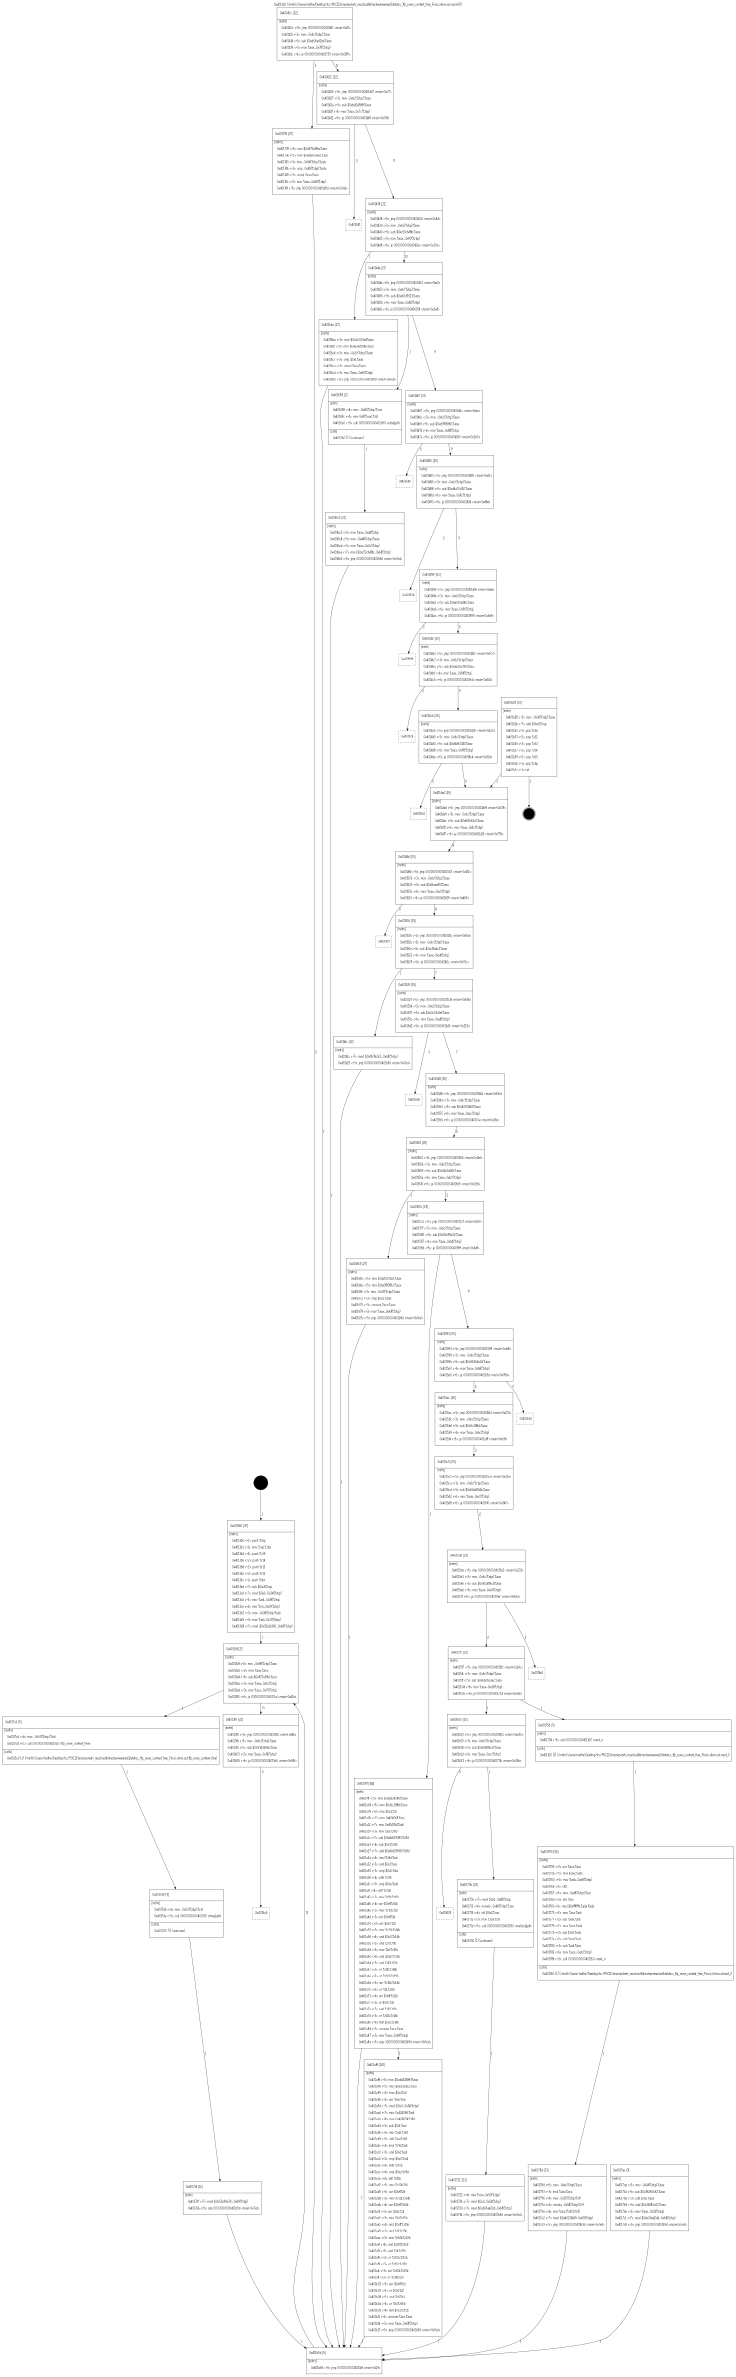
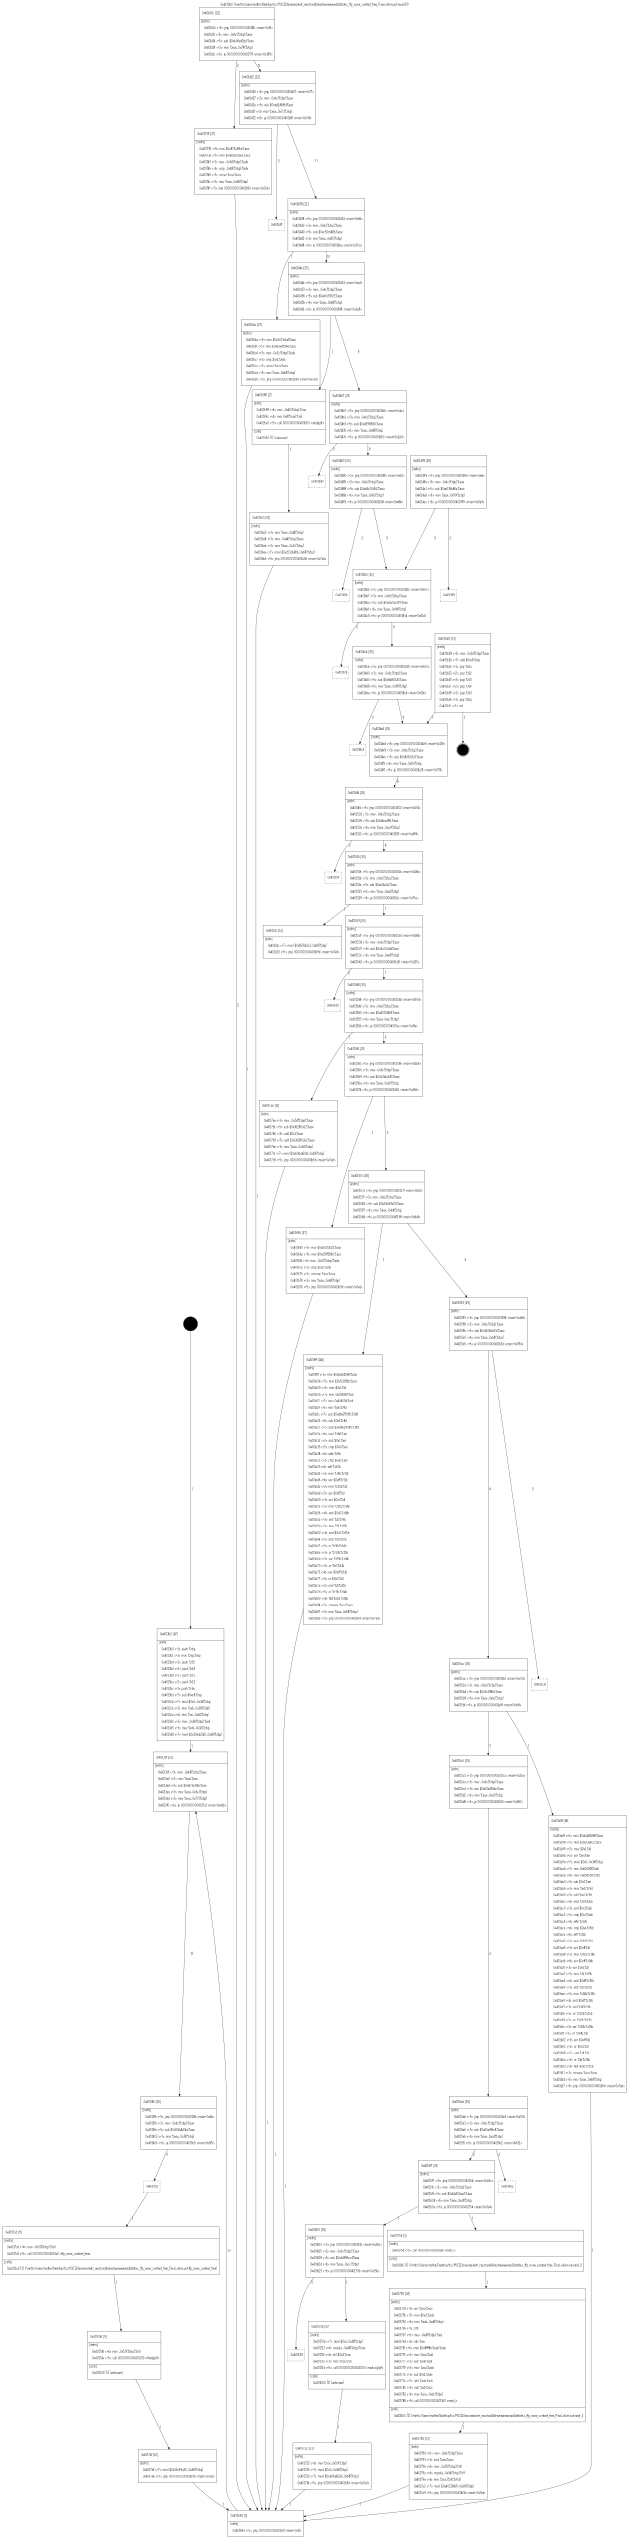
edge "0x401480 [25]" -> "0x401499 [25]": now "0x401480 [25]" -> "0x4014b2 [25]"
edge "0x401548 [25]" -> "0x4017ae [31]": added, label "1"
edge "0x4013df [23]" -> "0x4017cd [9]": now "0x4019a5" -> "0x4017cd [9]"
edge "0x401b1c [12]" -> "0x401b9d [5]": removed, label "1"
edge "0x4019ff [144]" -> "0x401a8f [141]": now "0x4015ac [25]" -> "0x401a8f [141]"
